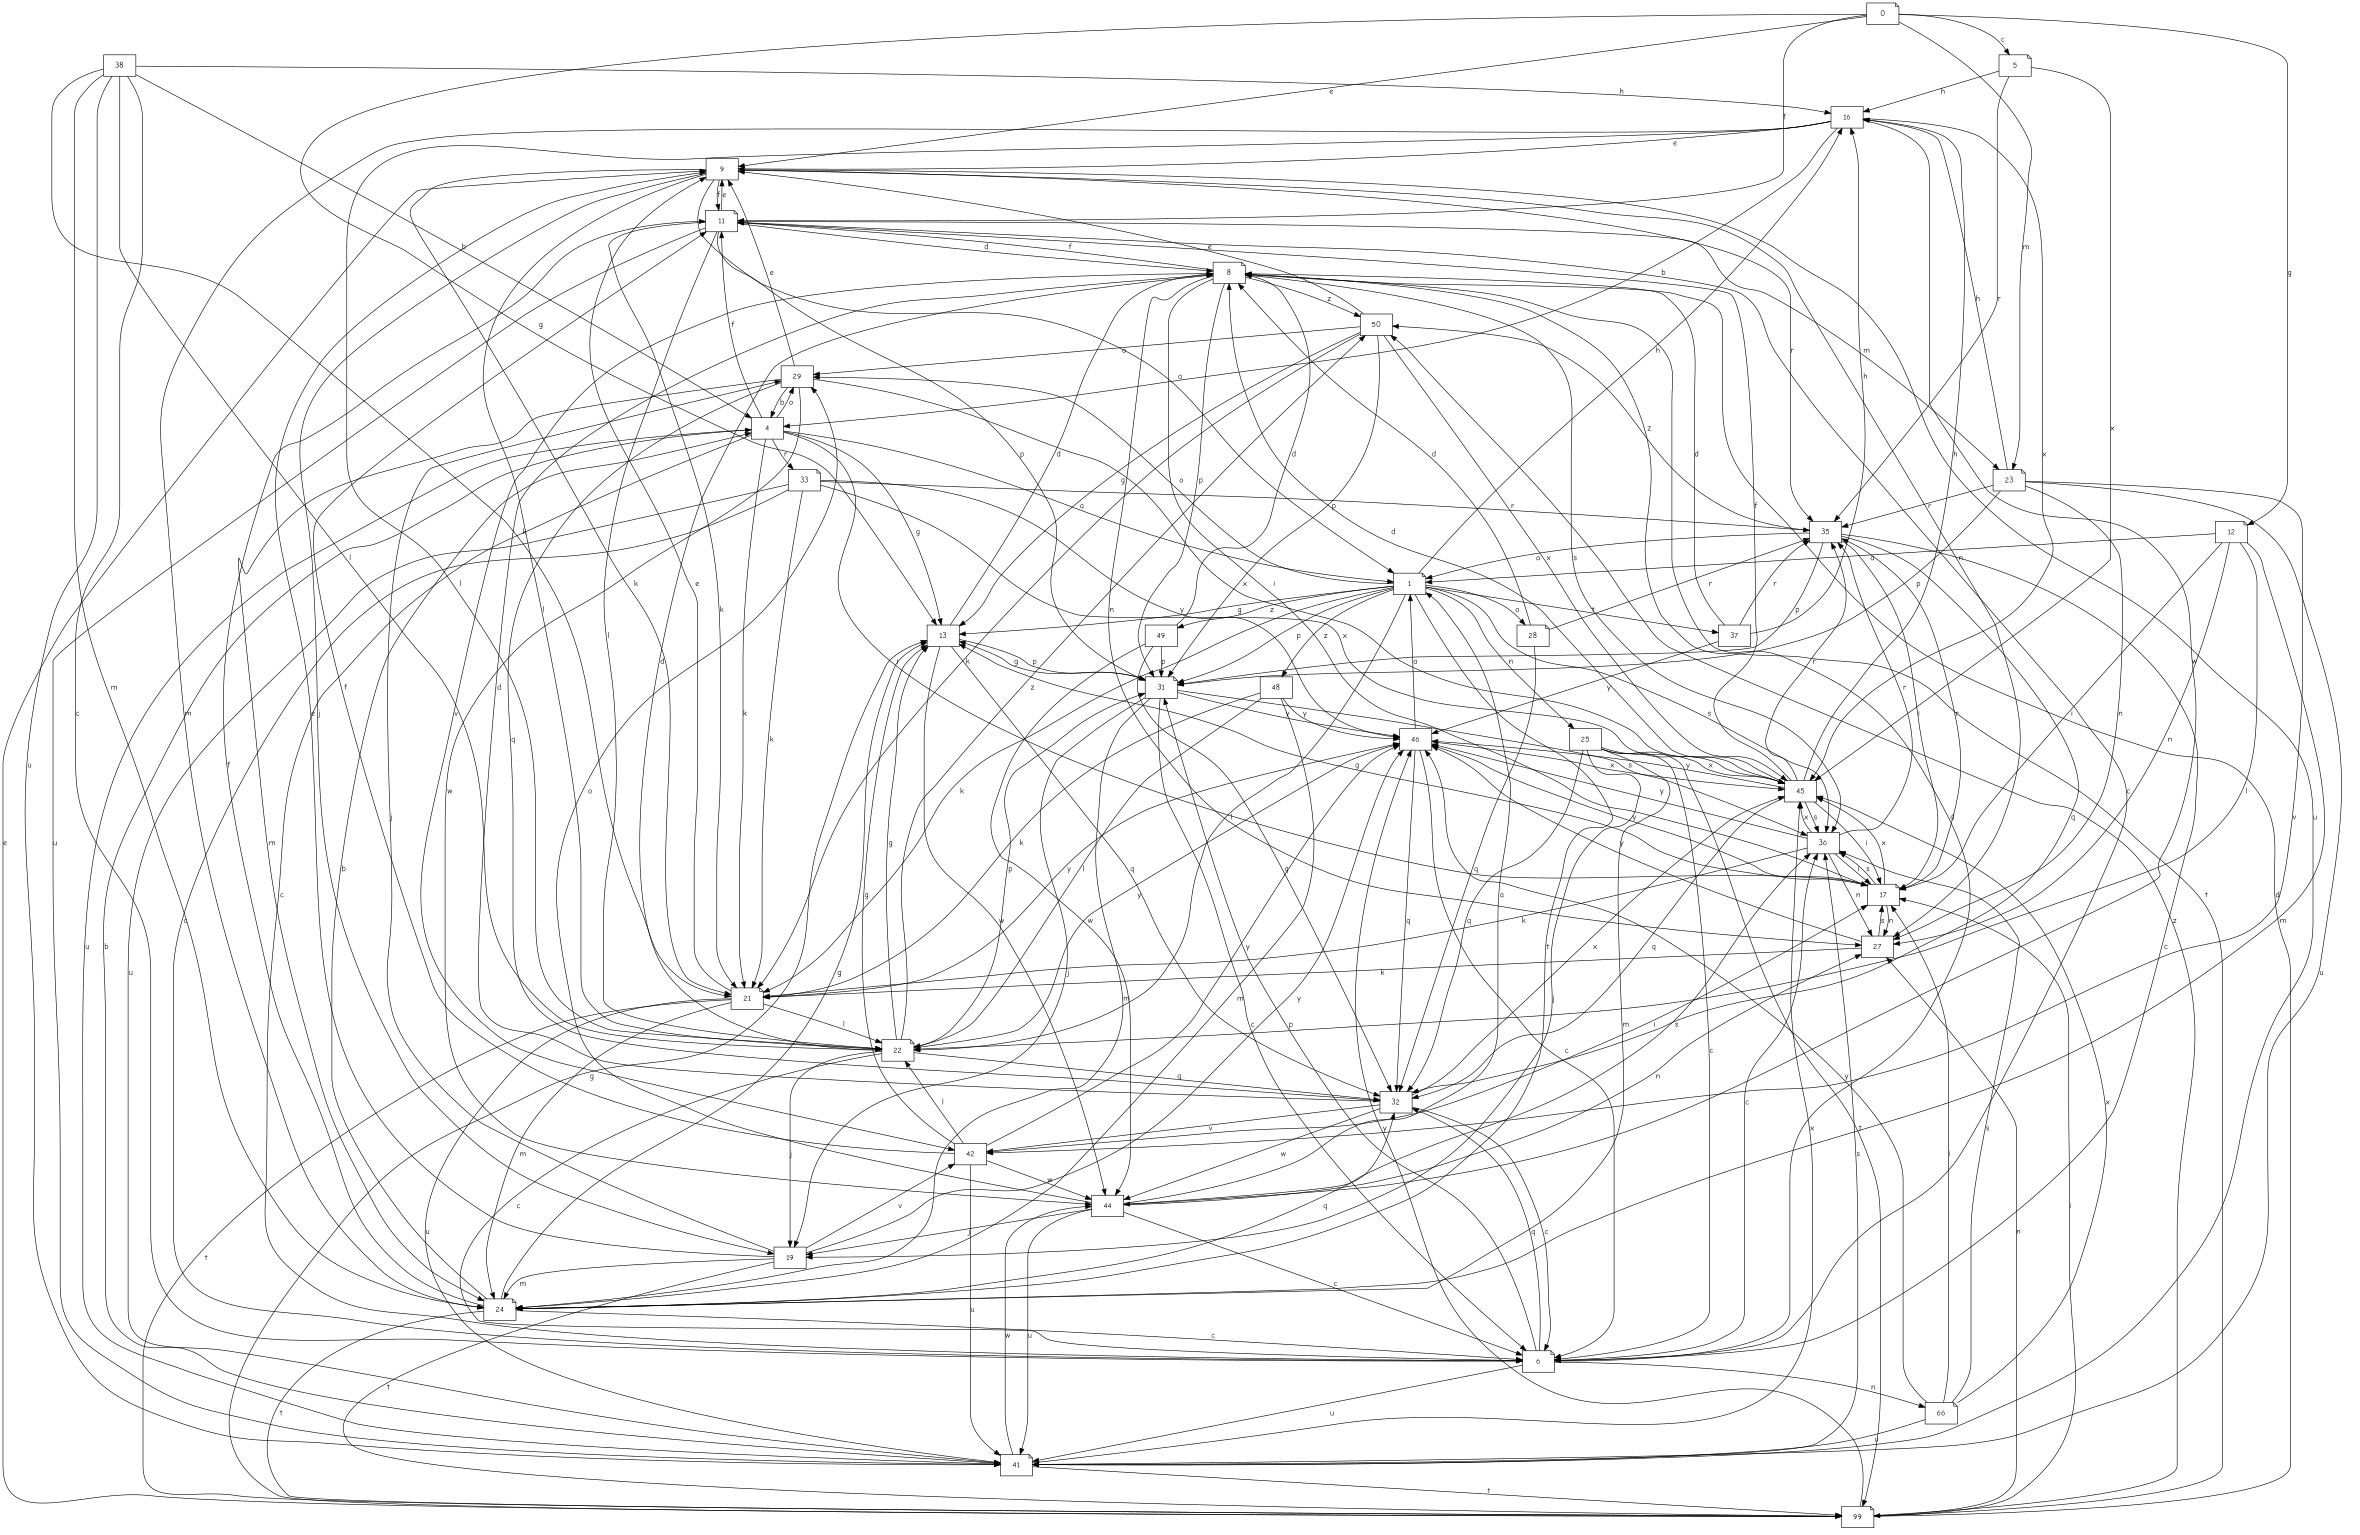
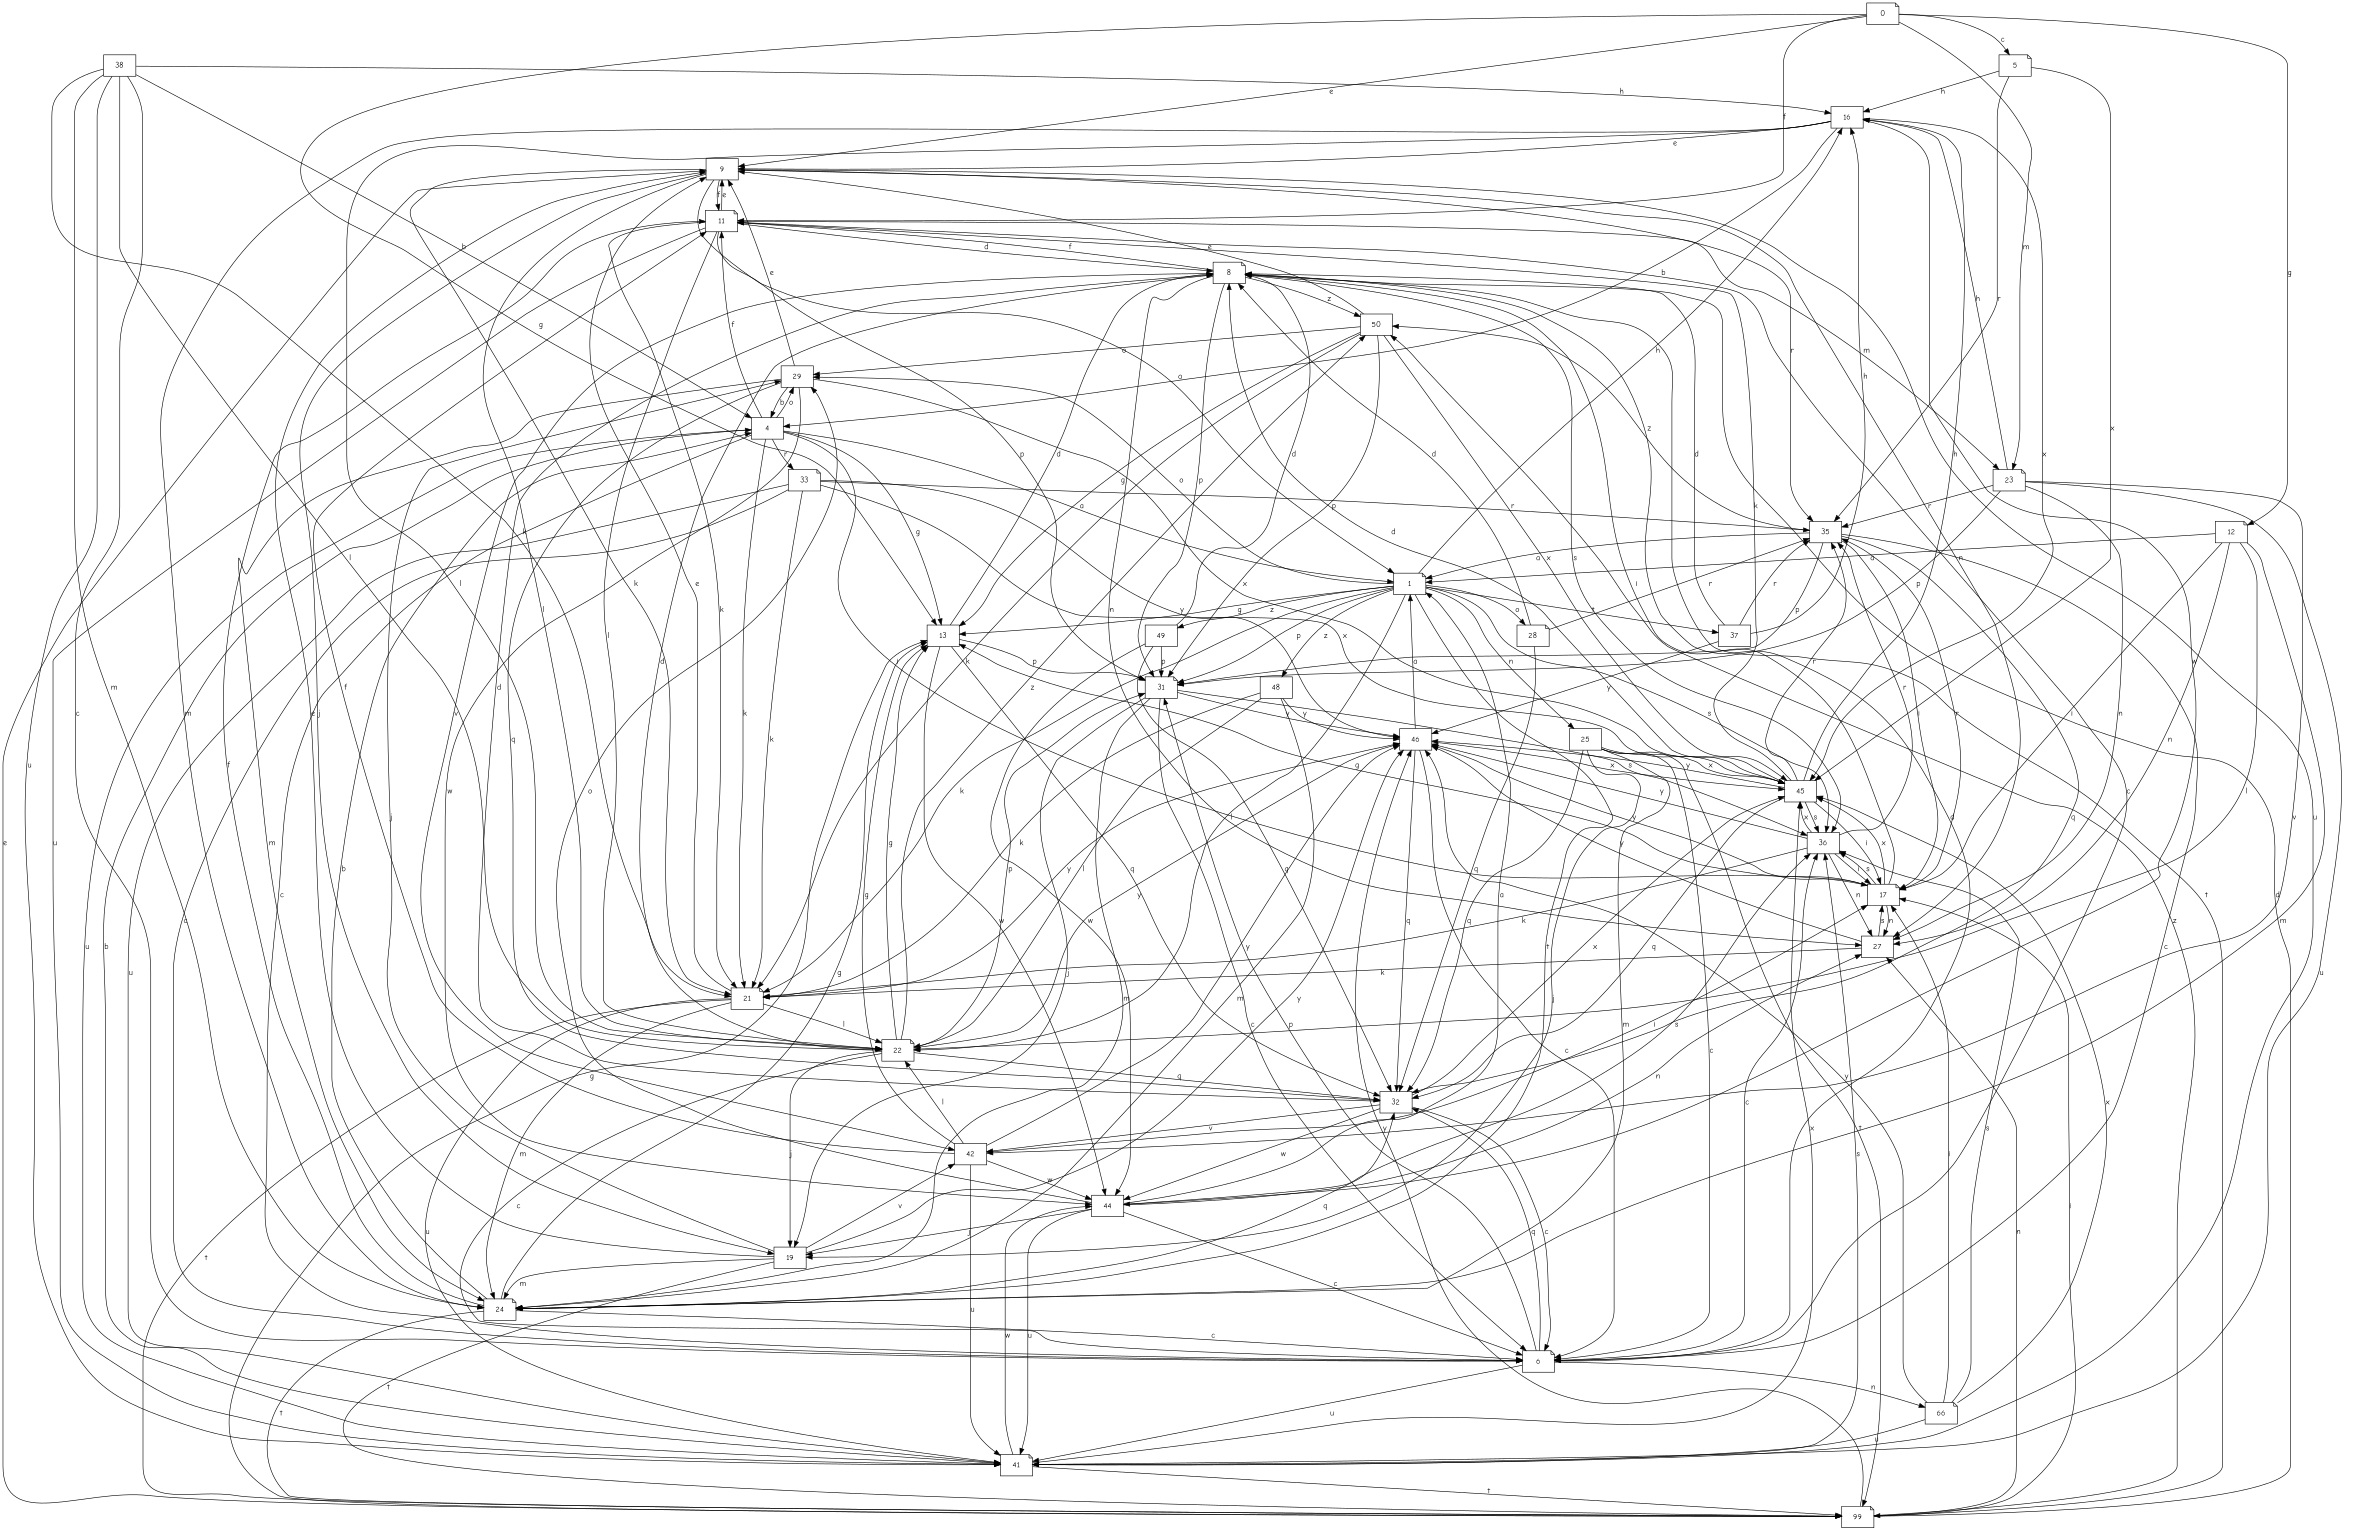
edge "45" -> "11": label "f" -> "k"
edge "31" -> "13": removed, label "g"
edge "8" -> "17": reversed
